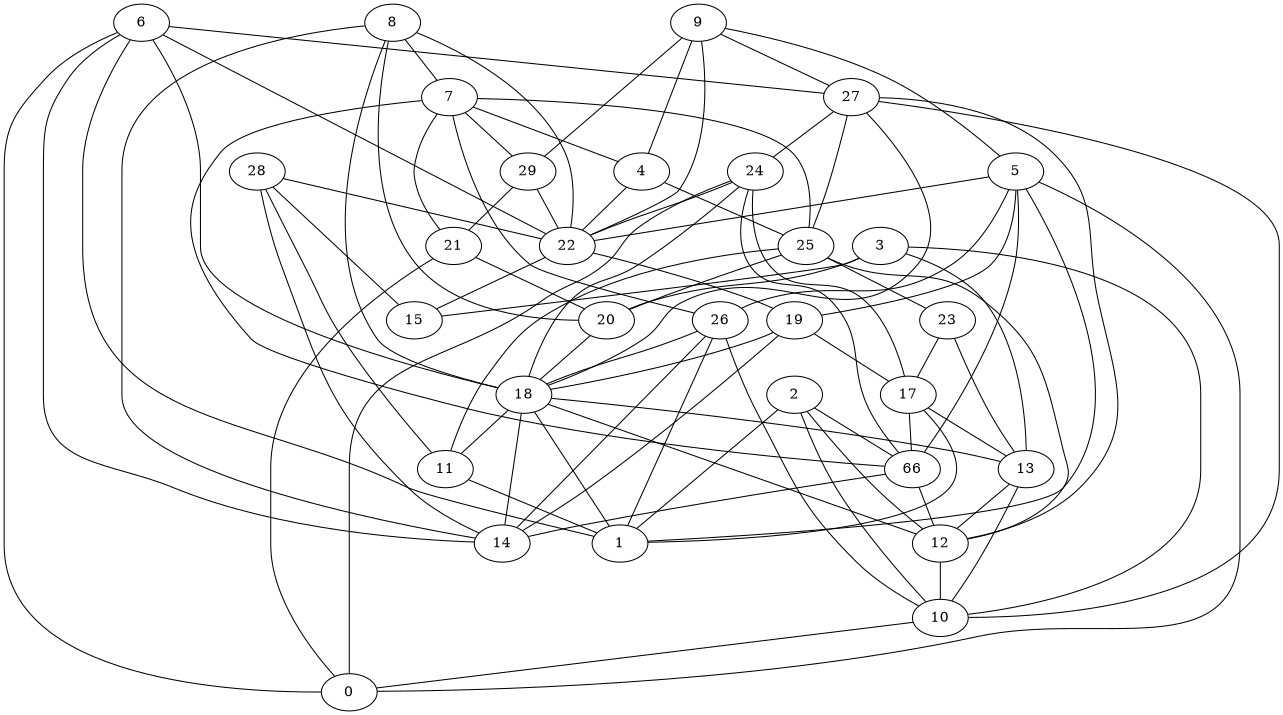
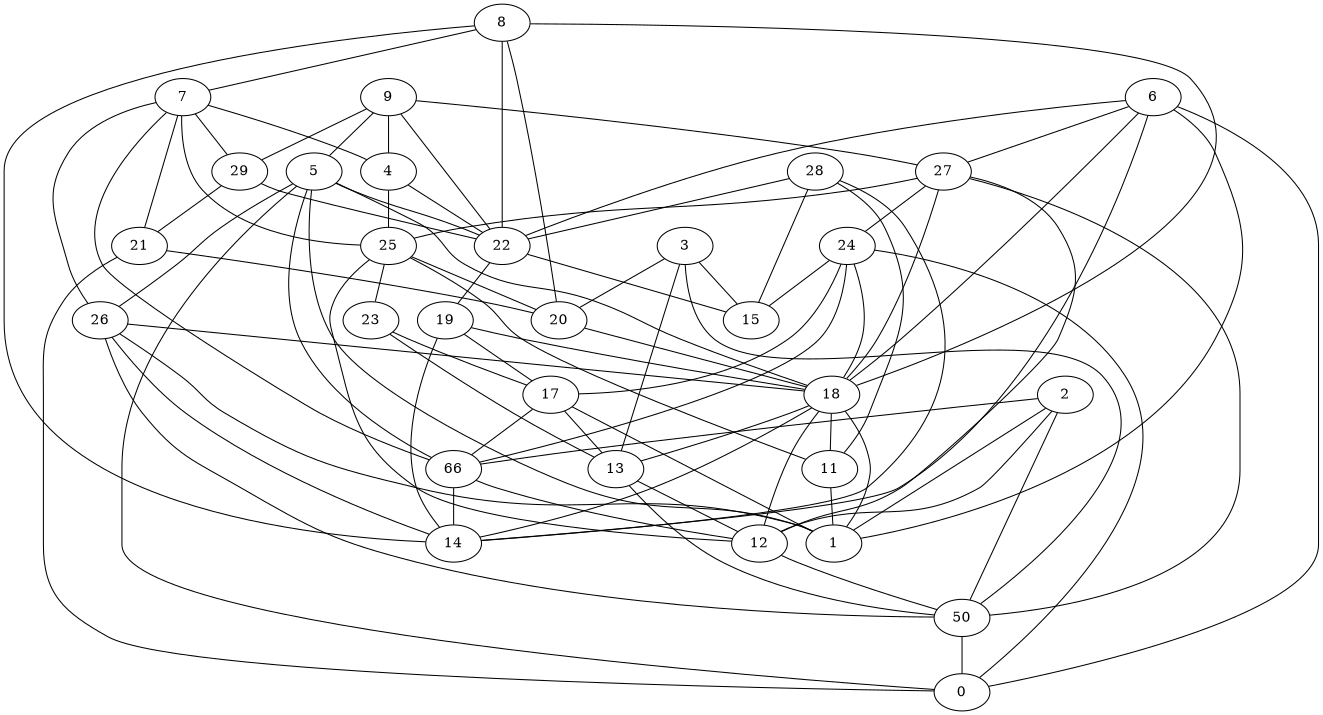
edge "24" -- "22": now "24" -- "15"
edge "5" -- "19": now "5" -- "18"
node "10": label "10" -> "50"
